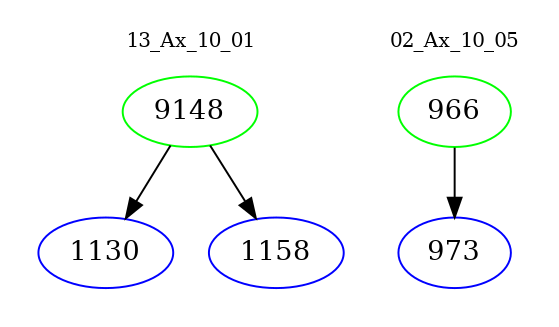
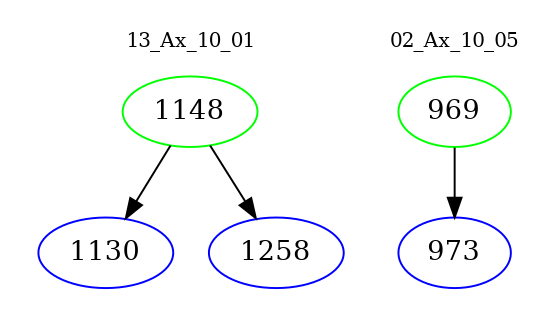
node "9148": label "9148" -> "1148"
node "966": label "966" -> "969"
node "1158": label "1158" -> "1258"
